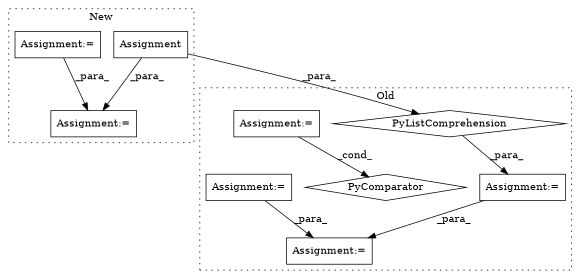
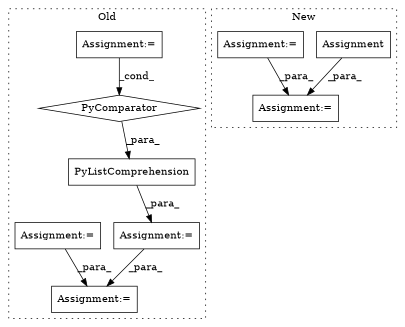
edge "Assignment" -> "PyListComprehension": now "PyComparator" -> "PyListComprehension"
node "PyListComprehension": shape diamond -> box
